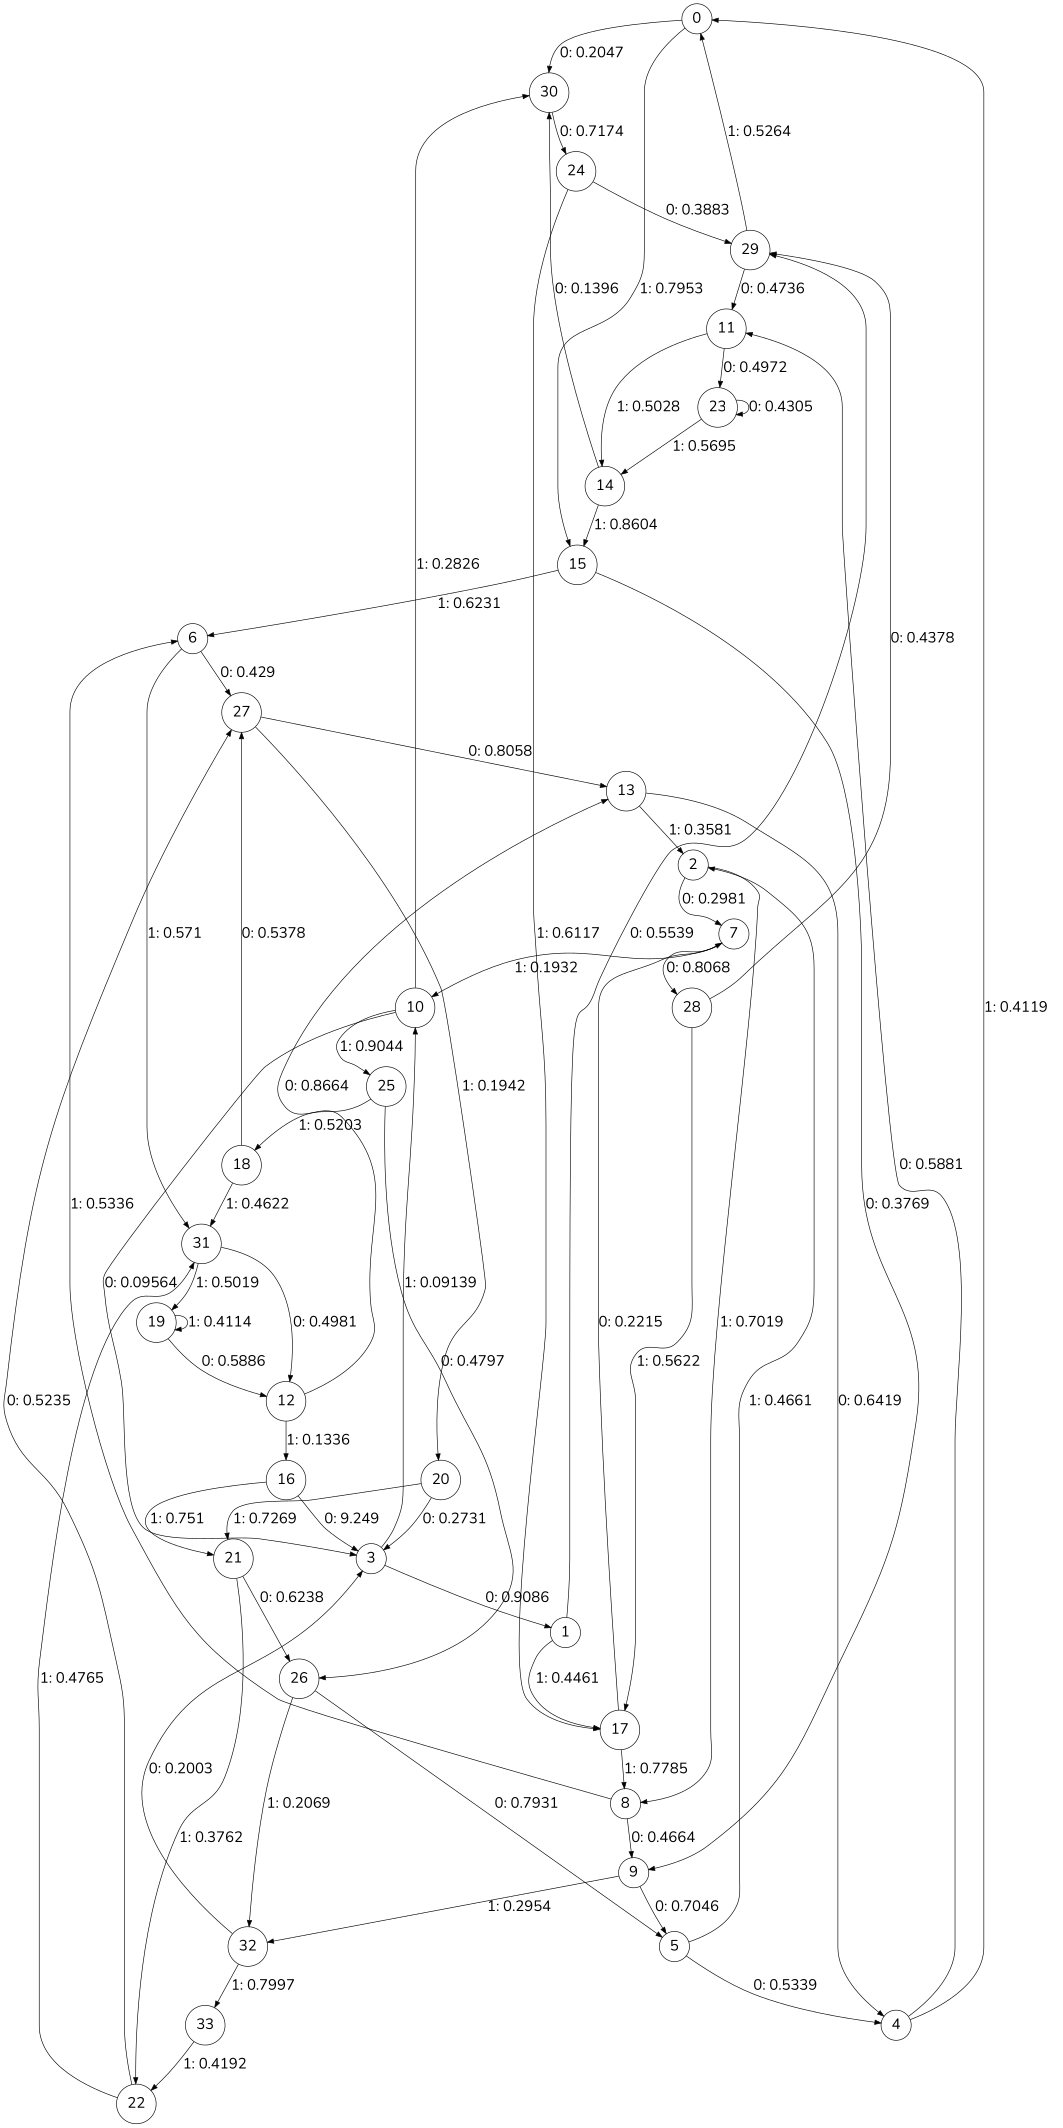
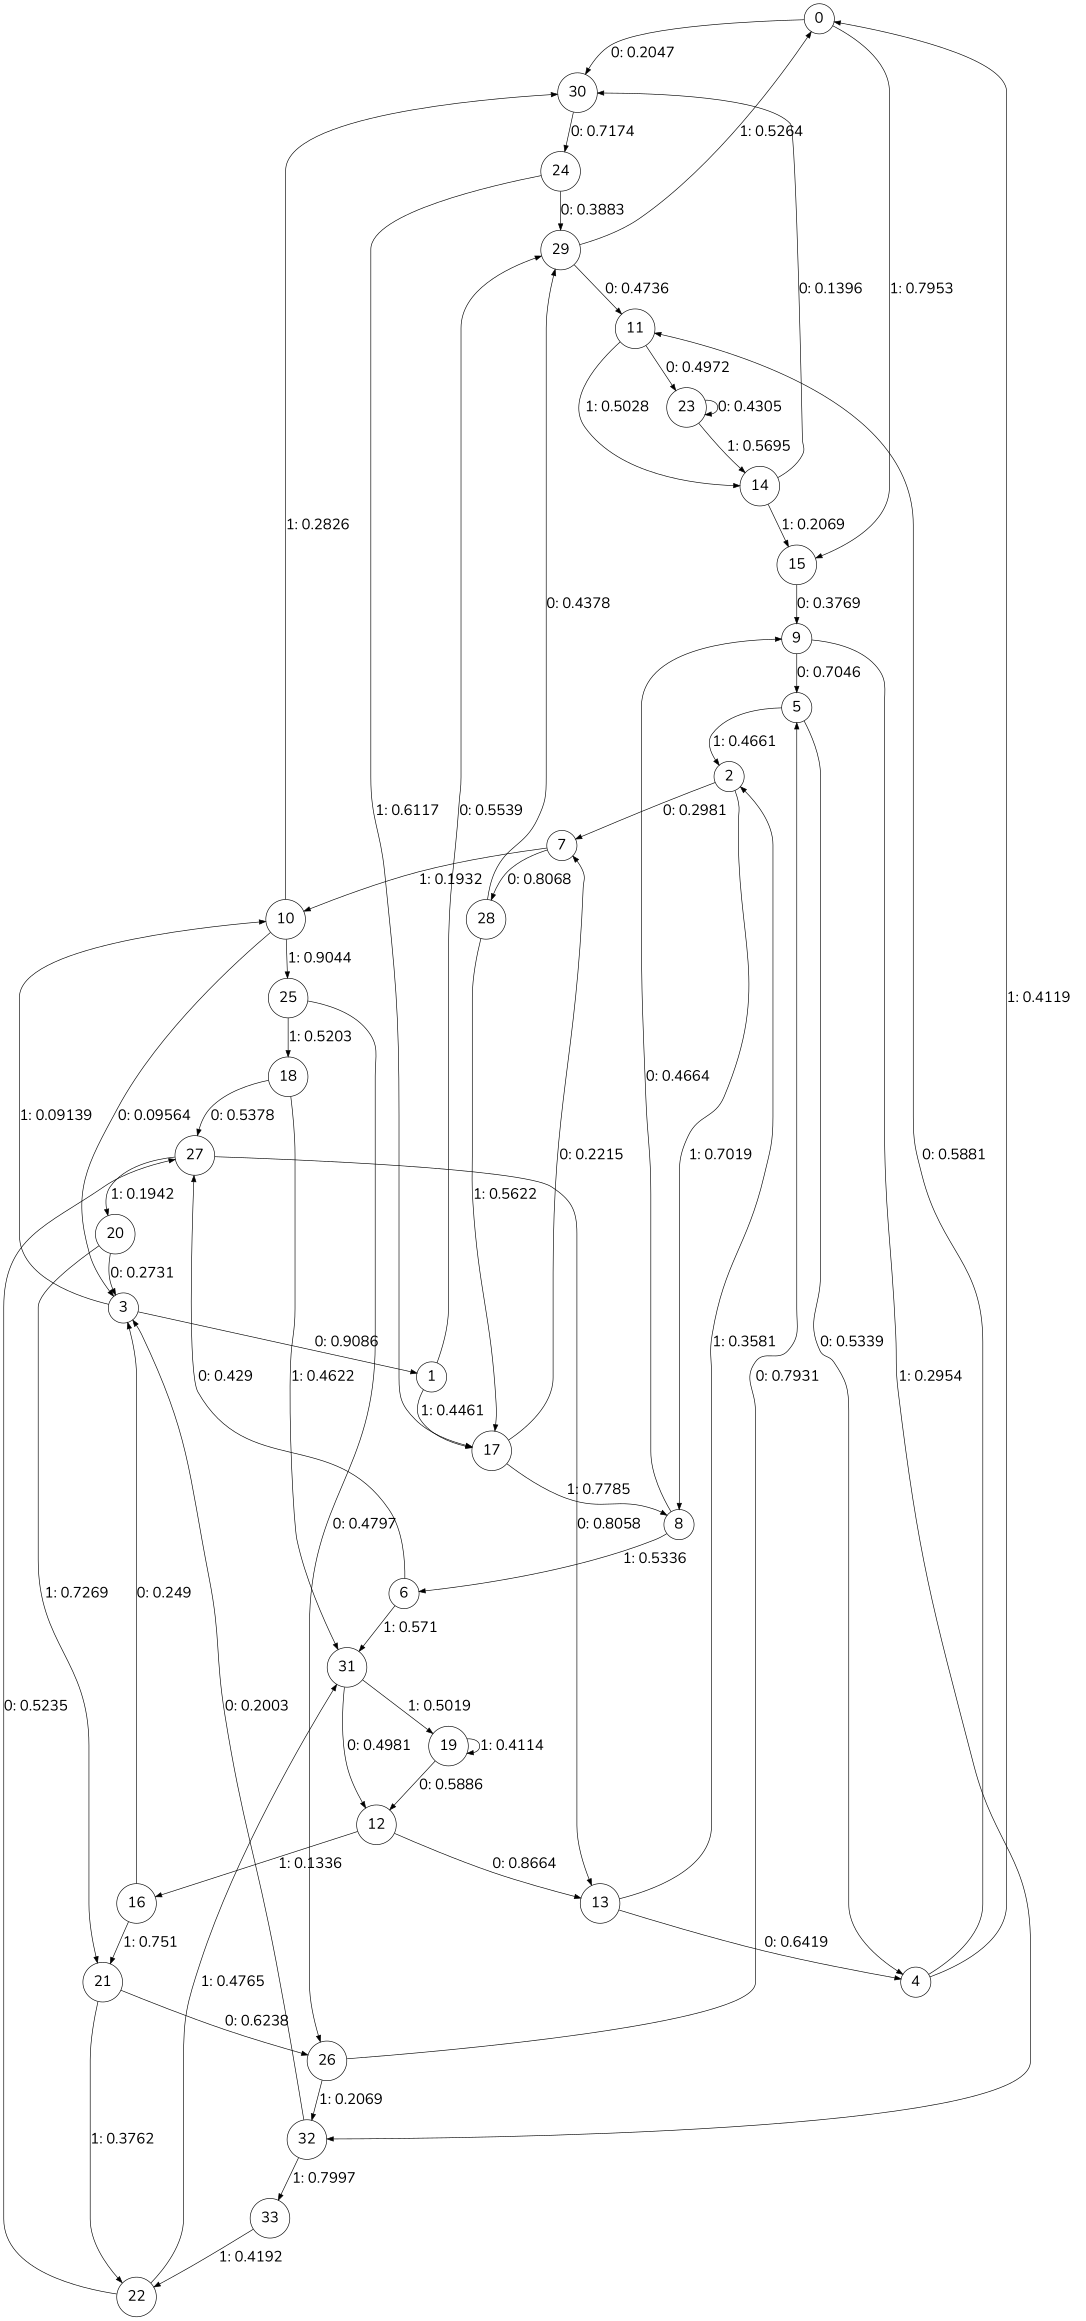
edge "14" -> "15": label "1: 0.8604   " -> "1: 0.2069   "
edge "15" -> "6": removed, label "1: 0.6231"
edge "16" -> "3": label "0: 9.249    " -> "0: 0.249    "
